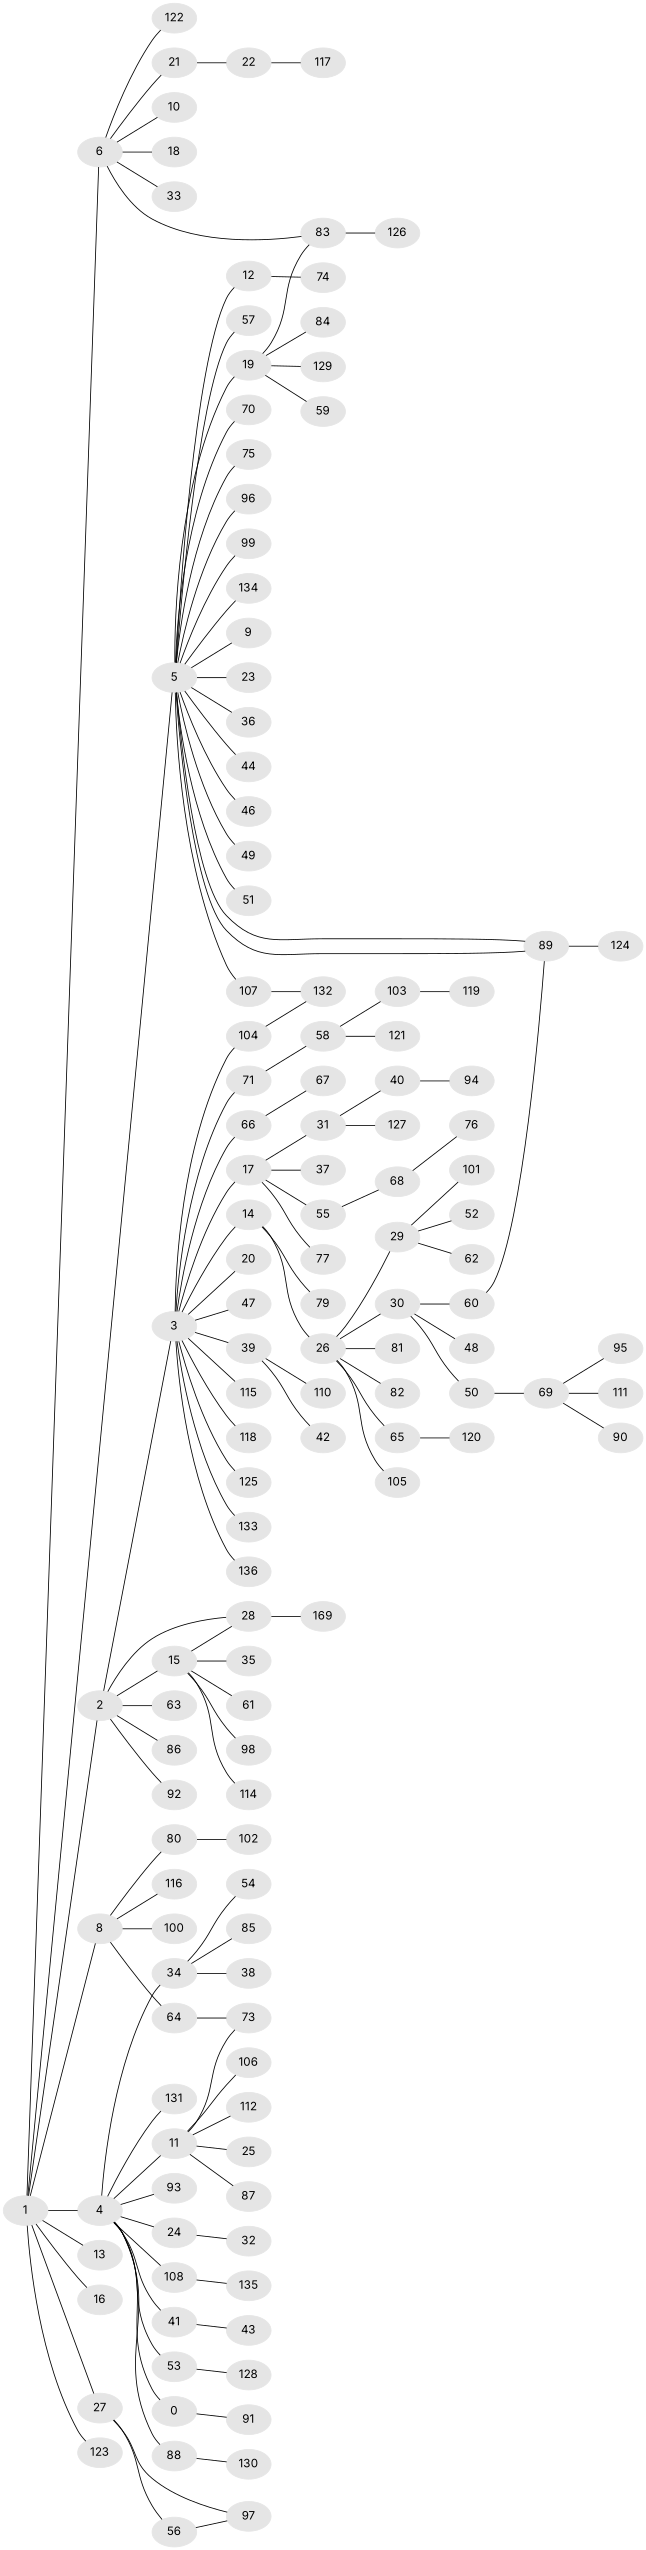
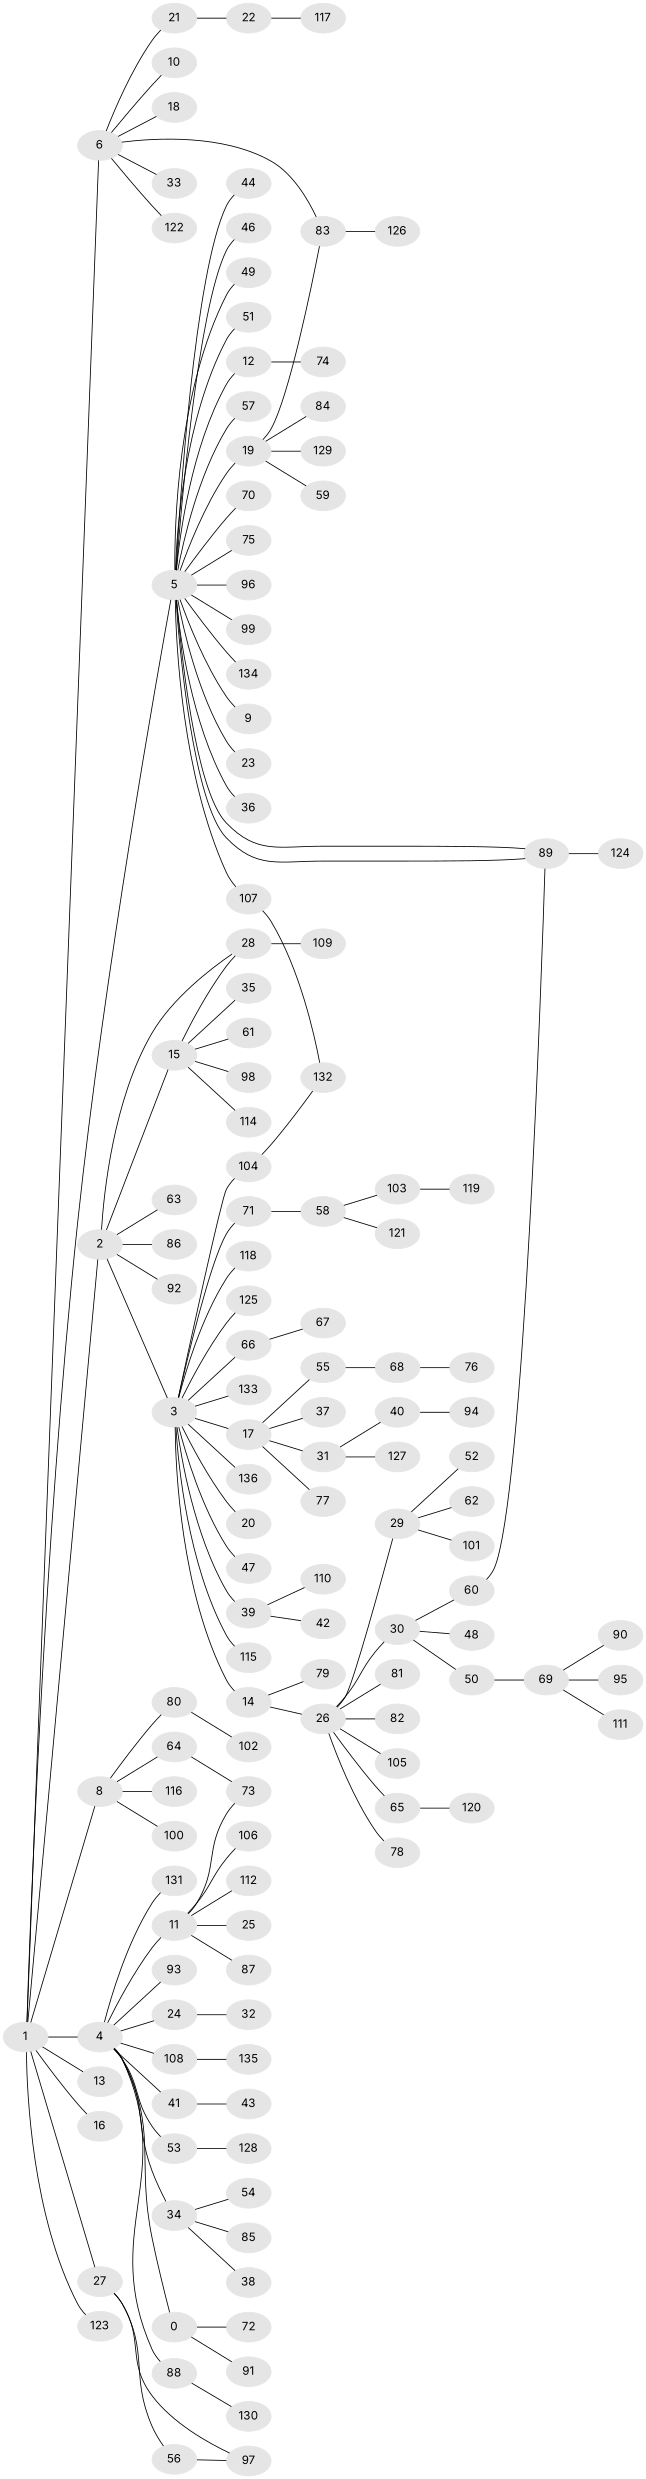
node "169": label "169" -> "109"
node "78": added
node "72": added
